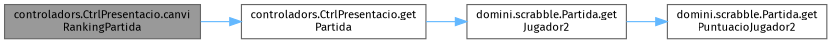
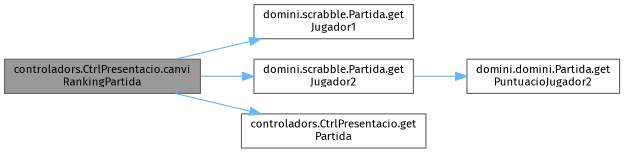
node "domini.scrabble.Partida.get Jugador1": added
edge "controladors.CtrlPresentacio.get Partida" -> "domini.scrabble.Partida.get Jugador2": now "controladors.CtrlPresentacio.canvi RankingPartida" -> "domini.scrabble.Partida.get Jugador2"
node "domini.scrabble.Partida.get PuntuacioJugador2": label "domini.scrabble.Partida.get PuntuacioJugador2" -> "domini.domini.Partida.get PuntuacioJugador2"
